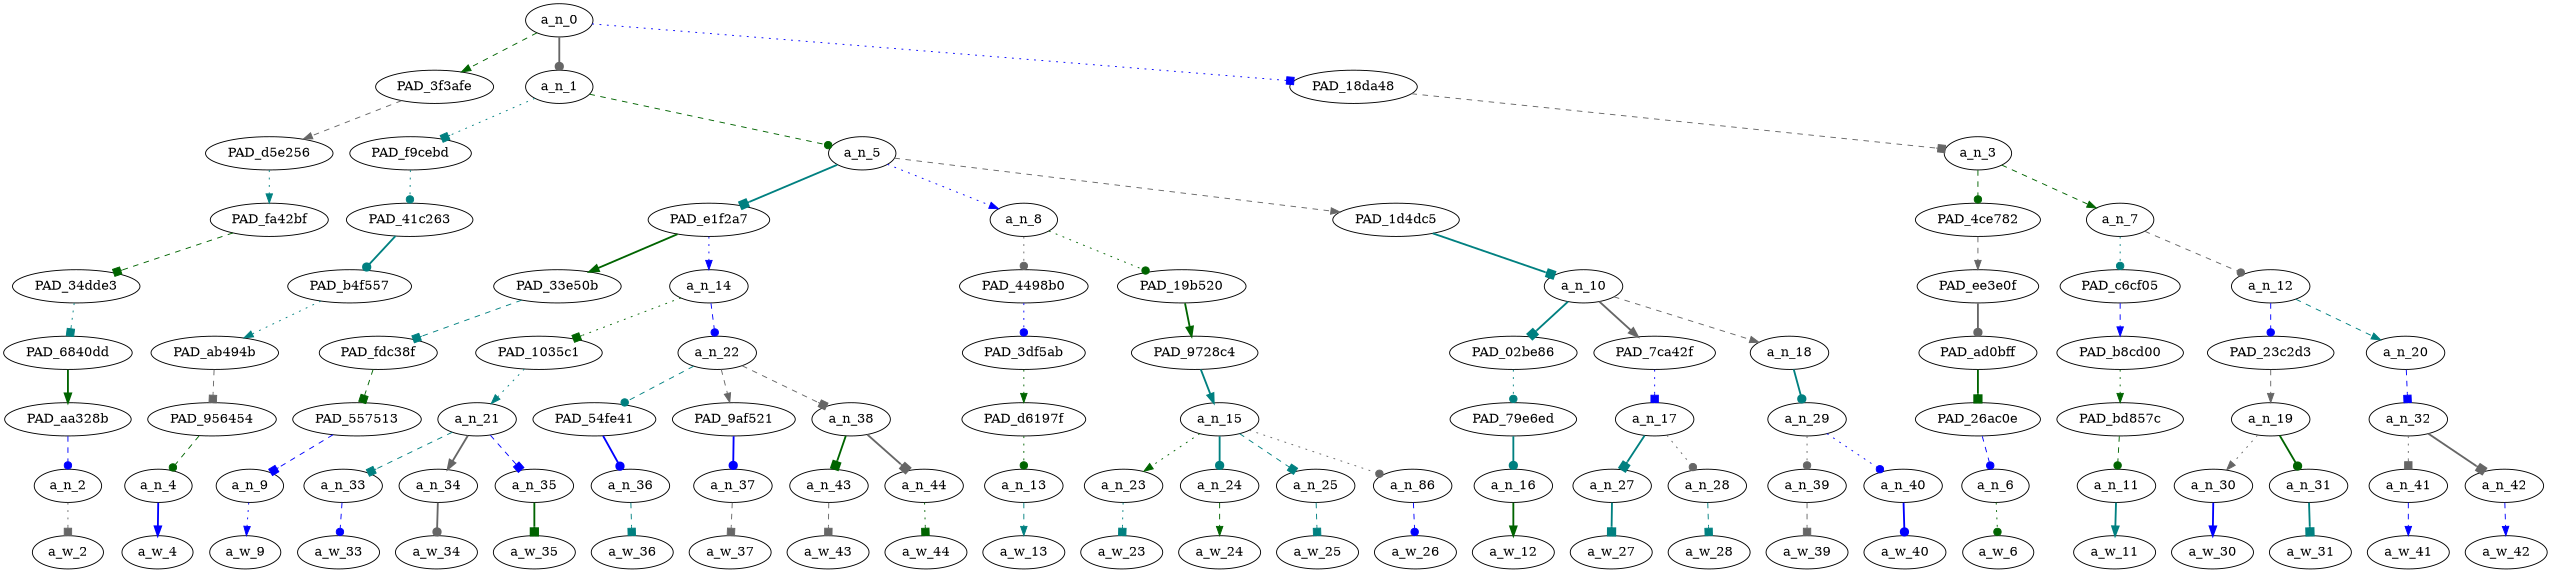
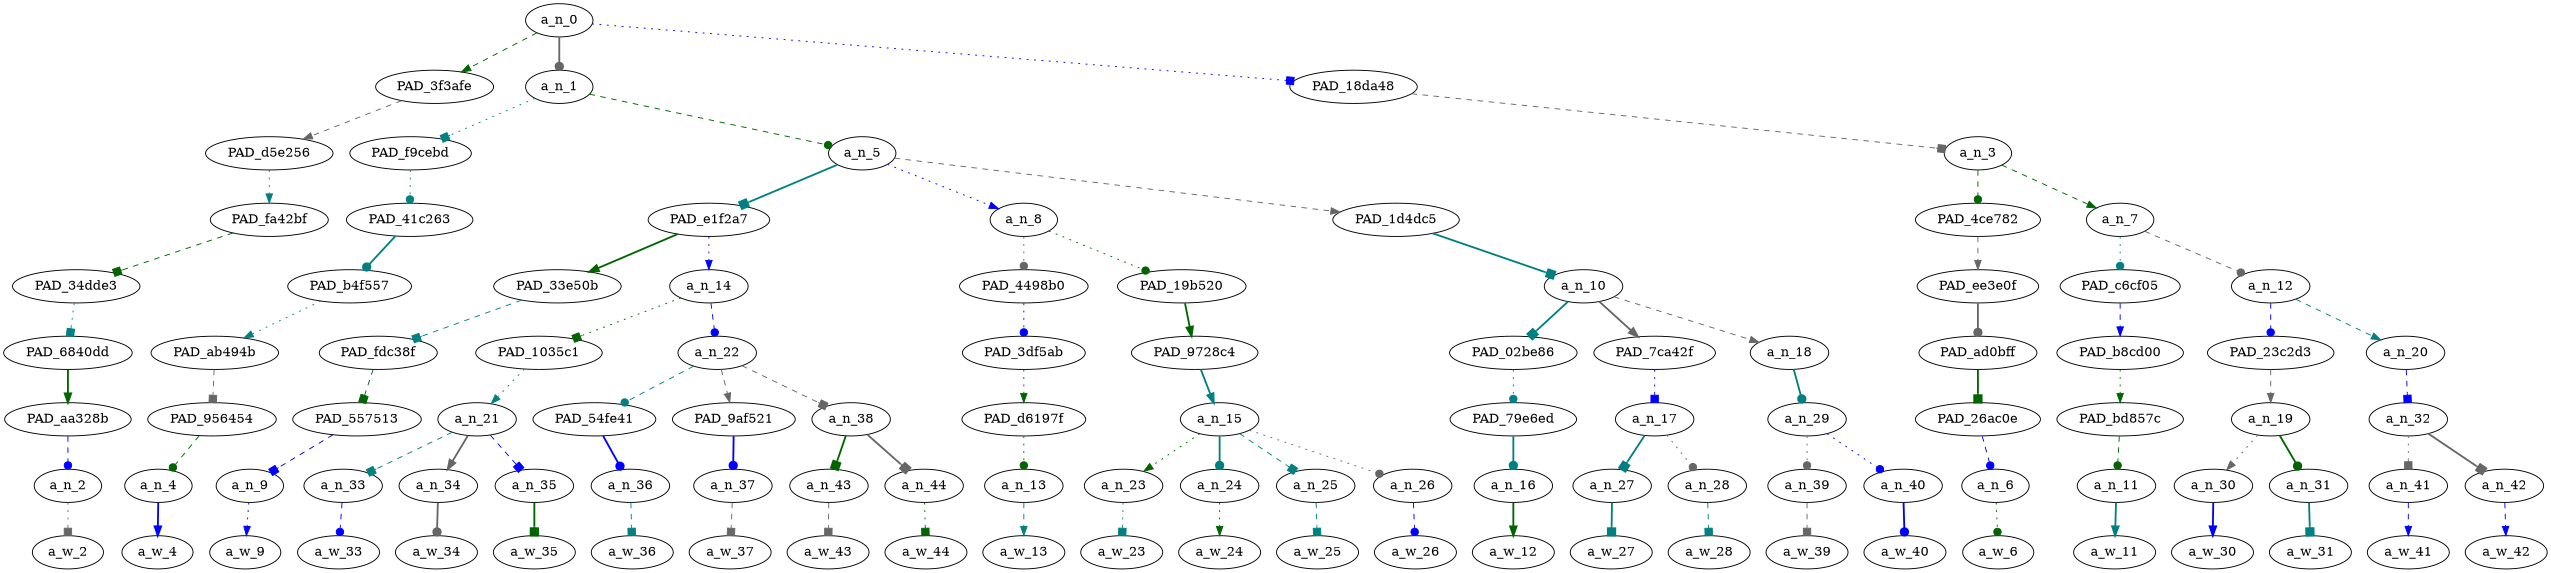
node "a_n_86": label "a_n_86" -> "a_n_26"
edge "a_n_24" -> "a_w_24": style dashed -> dotted
